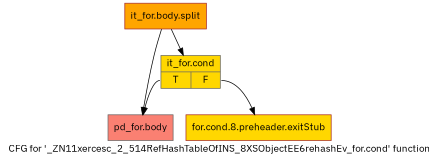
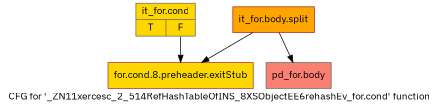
edge "it_for.body.split" -> "it_for.cond": now "it_for.body.split" -> "for.cond.8.preheader.exitStub"
edge "it_for.cond" -> "pd_for.body": removed
